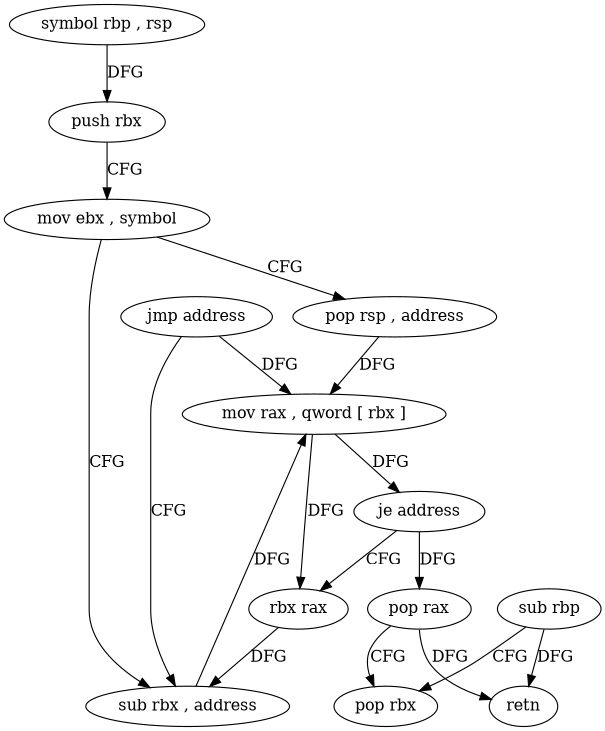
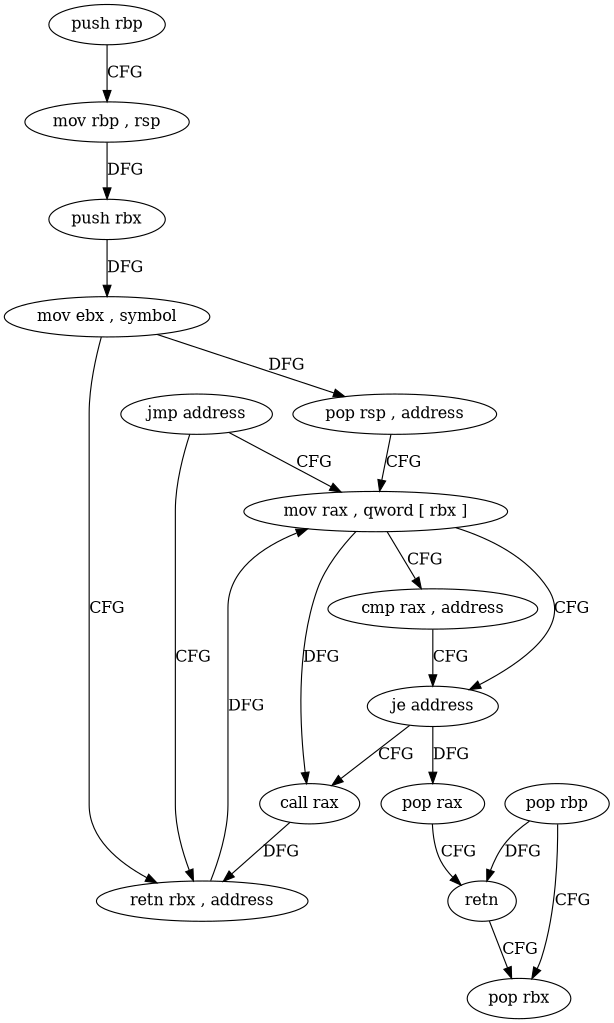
node "push rbp": added
node "symbol rbp , rsp": label "symbol rbp , rsp" -> "mov rbp , rsp"
edge "push rbx" -> "mov ebx , symbol": label "CFG" -> "DFG"
edge "mov ebx , symbol" -> "pop rsp , address": label "CFG" -> "DFG"
edge "jmp address" -> "mov rax , qword [ rbx ]": label "DFG" -> "CFG"
edge "pop rsp , address" -> "mov rax , qword [ rbx ]": label "DFG" -> "CFG"
edge "mov rax , qword [ rbx ]" -> "je address": label "DFG" -> "CFG"
node "rbx rax": label "rbx rax" -> "call rax"
node "cmp rax , address": added
node "sub rbp": label "sub rbp" -> "pop rbp"
edge "pop rax" -> "pop rbx": now "retn" -> "pop rbx"
edge "pop rax" -> "retn": label "DFG" -> "CFG"
node "sub rbx , address": label "sub rbx , address" -> "retn rbx , address"
